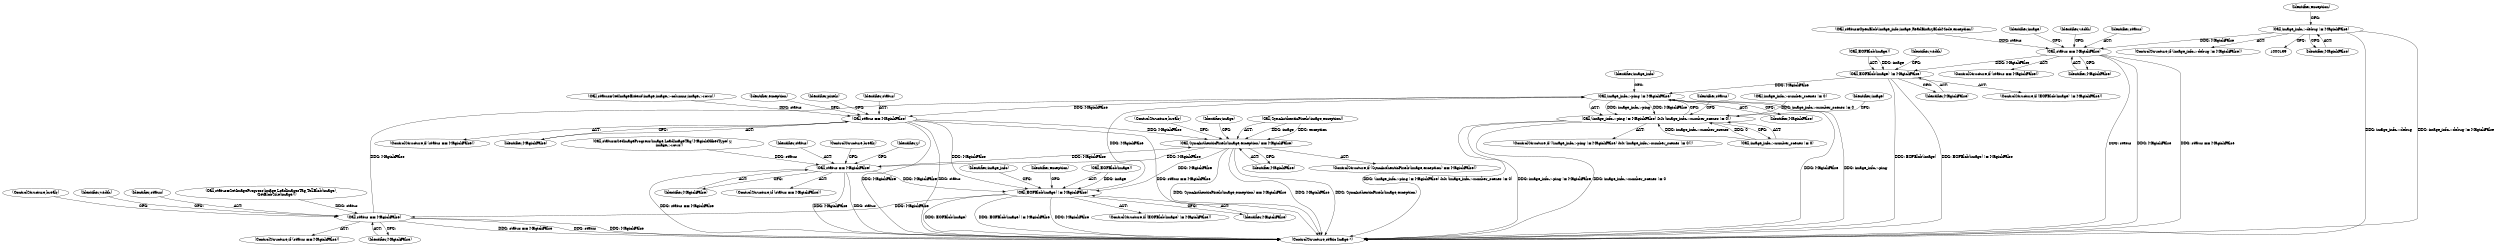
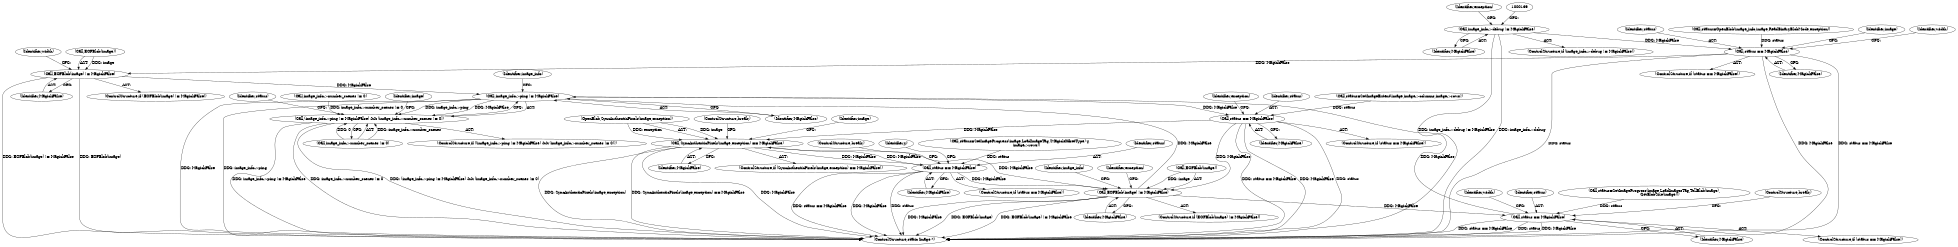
edge "(Call,image_info->debug != MagickFalse)" -> "1000139": reversed
node "(Identifier,pixels)": removed
node "(Call,SyncAuthenticPixels(image,exception))": label "(Call,SyncAuthenticPixels(image,exception))" -> "(OpenBlob,SyncAuthenticPixels(image,exception))"
